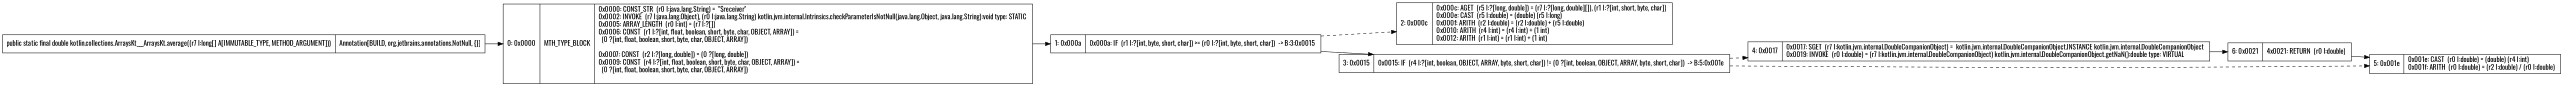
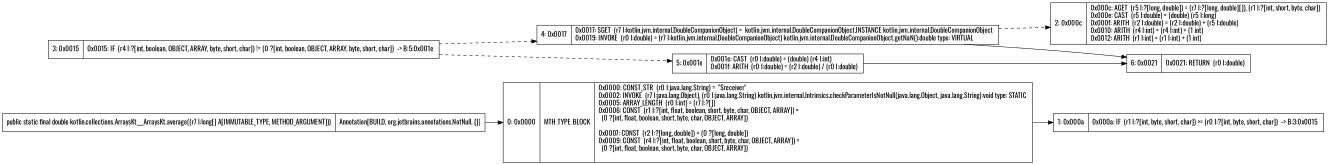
edge "1: 0x000a" -> "2: 0x000c": now "4: 0x0017" -> "2: 0x000c"
node "6: 0x0021": text "4x0021: RETURN  (r0 I:double)" -> "0x0021: RETURN  (r0 I:double)"
edge "1: 0x000a" -> "3: 0x0015": removed
edge "6: 0x0021" -> "5: 0x001e": reversed
